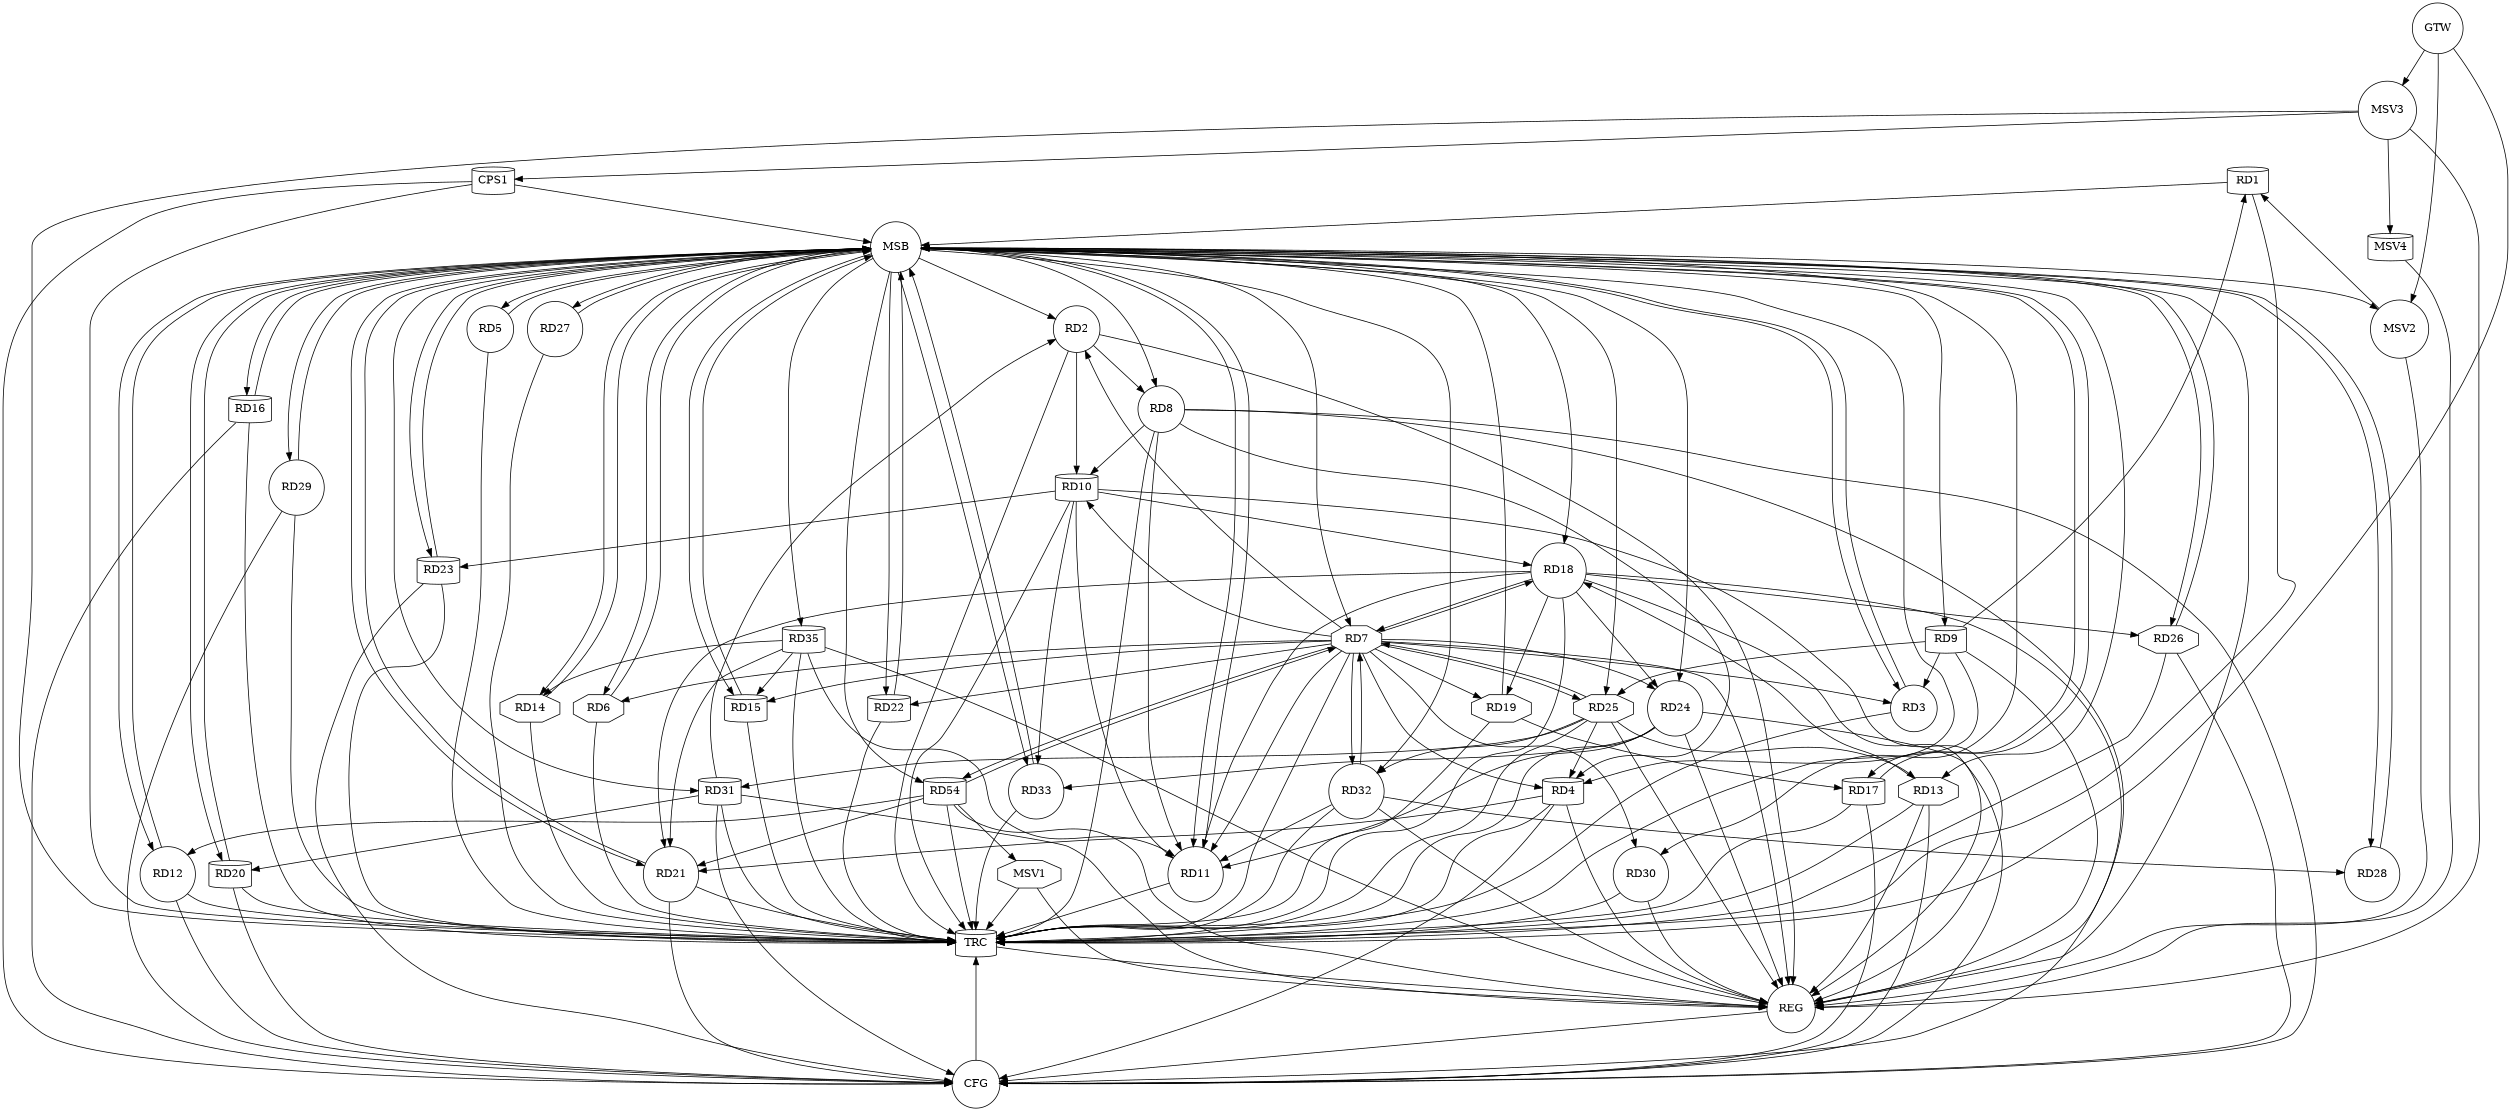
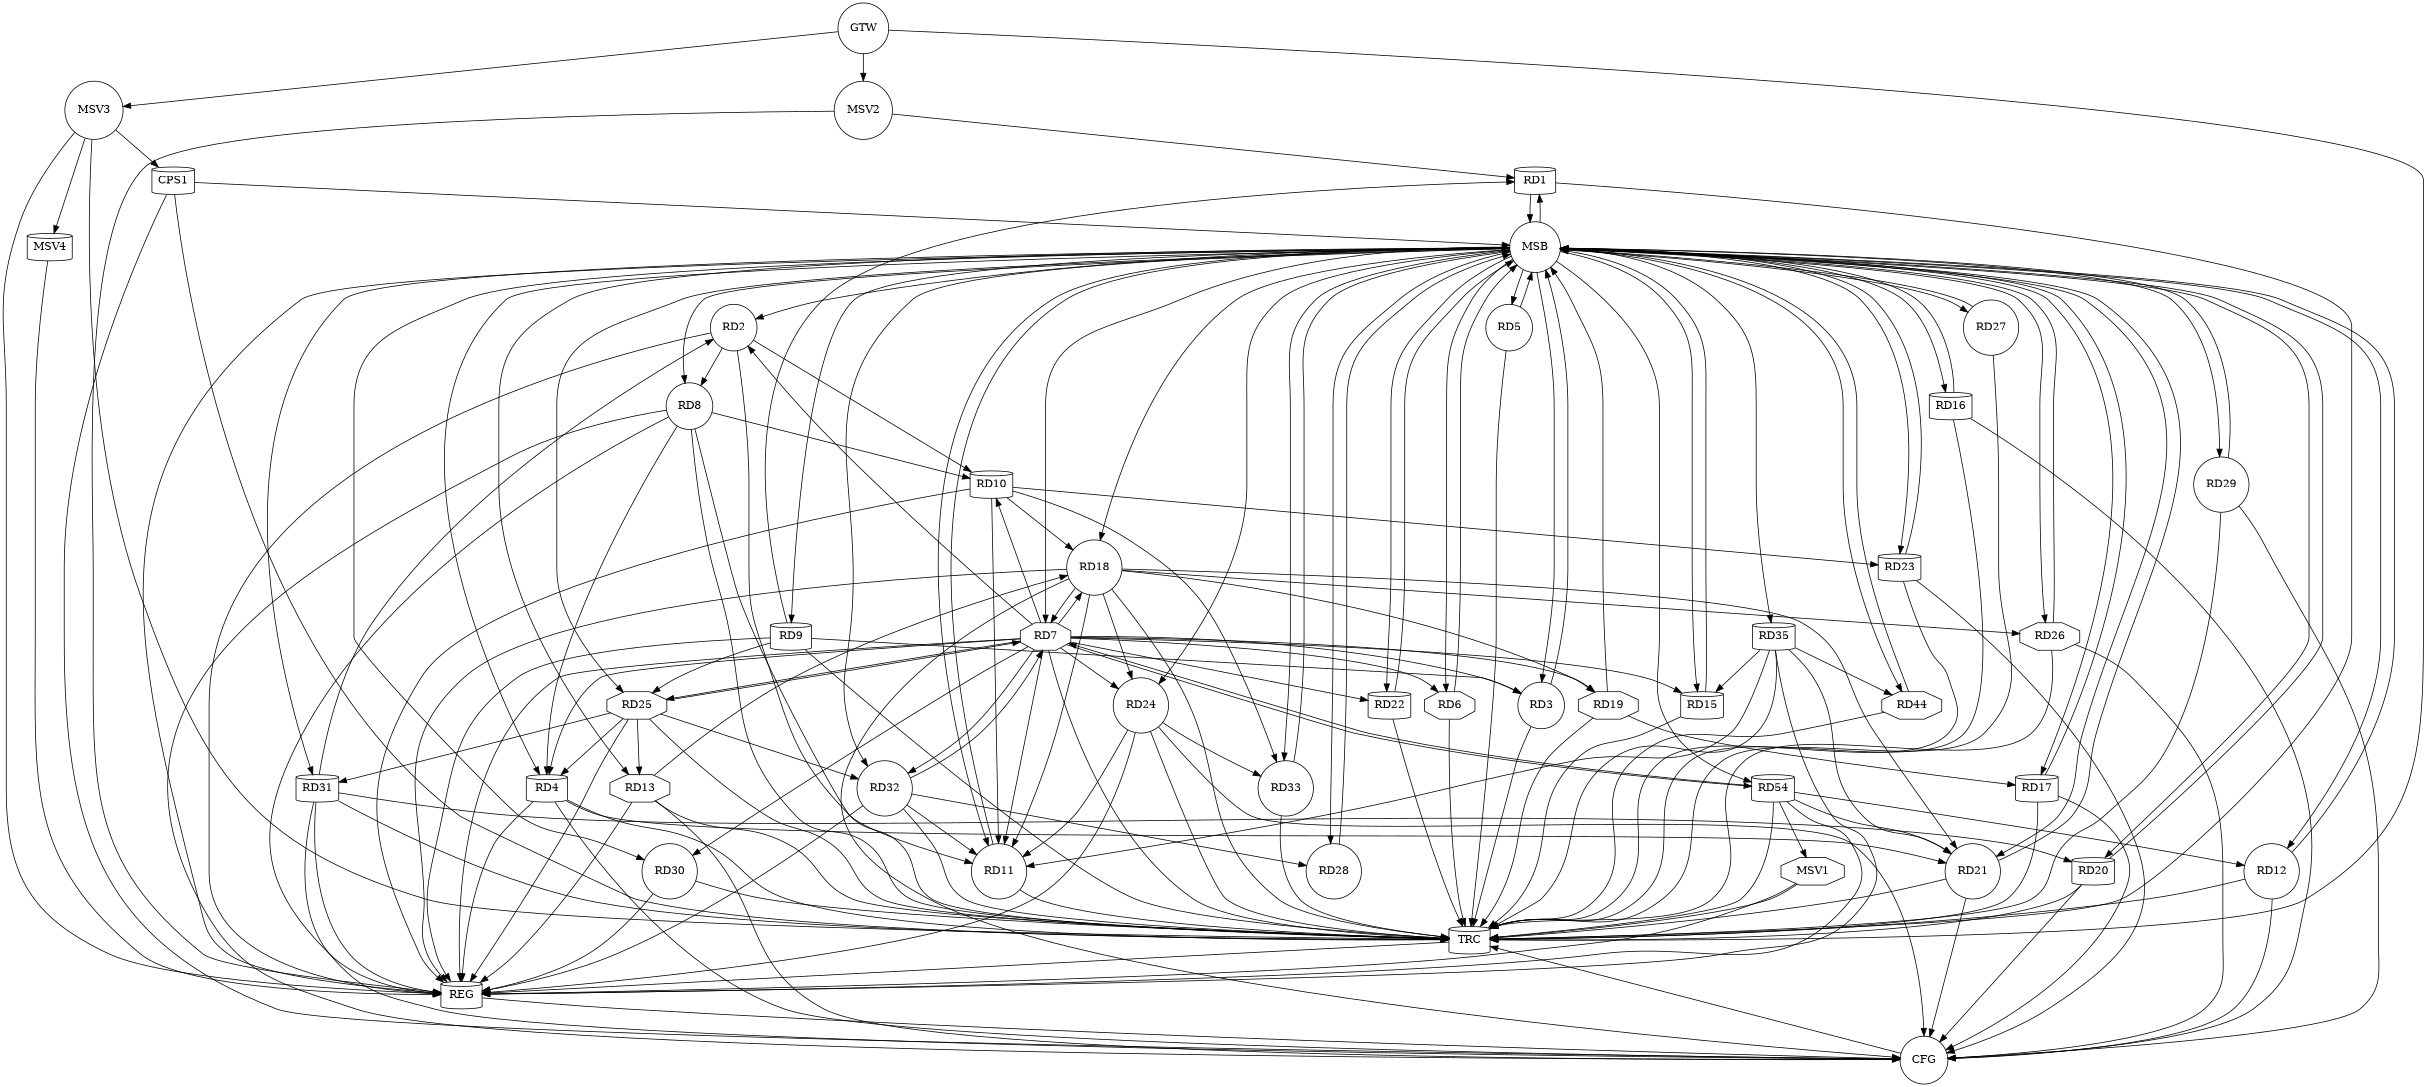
edge "MSB" -> "MSV2": now "MSB" -> "RD1"
node "RD14": label "RD14" -> "RD44"
edge "RD10" -> "TRC": removed
node "REG": shape circle -> cylinder
